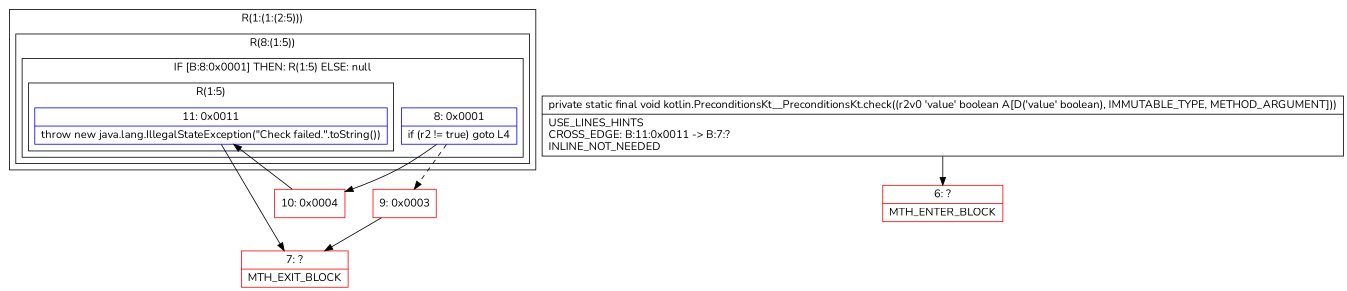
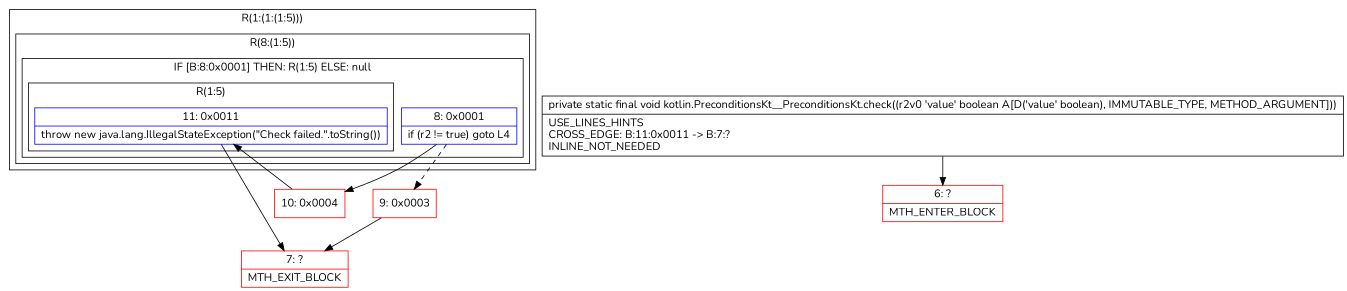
cluster "R(1:(1:(2:5)))": label "R(1:(1:(2:5)))" -> "R(1:(1:(1:5)))"
